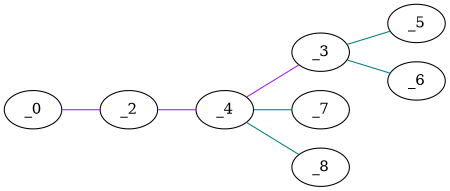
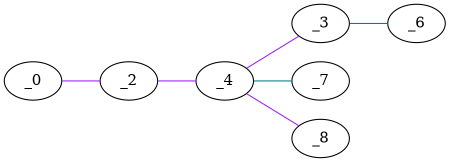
node "_5": removed
edge "_4" -- "_8": color teal -> purple
